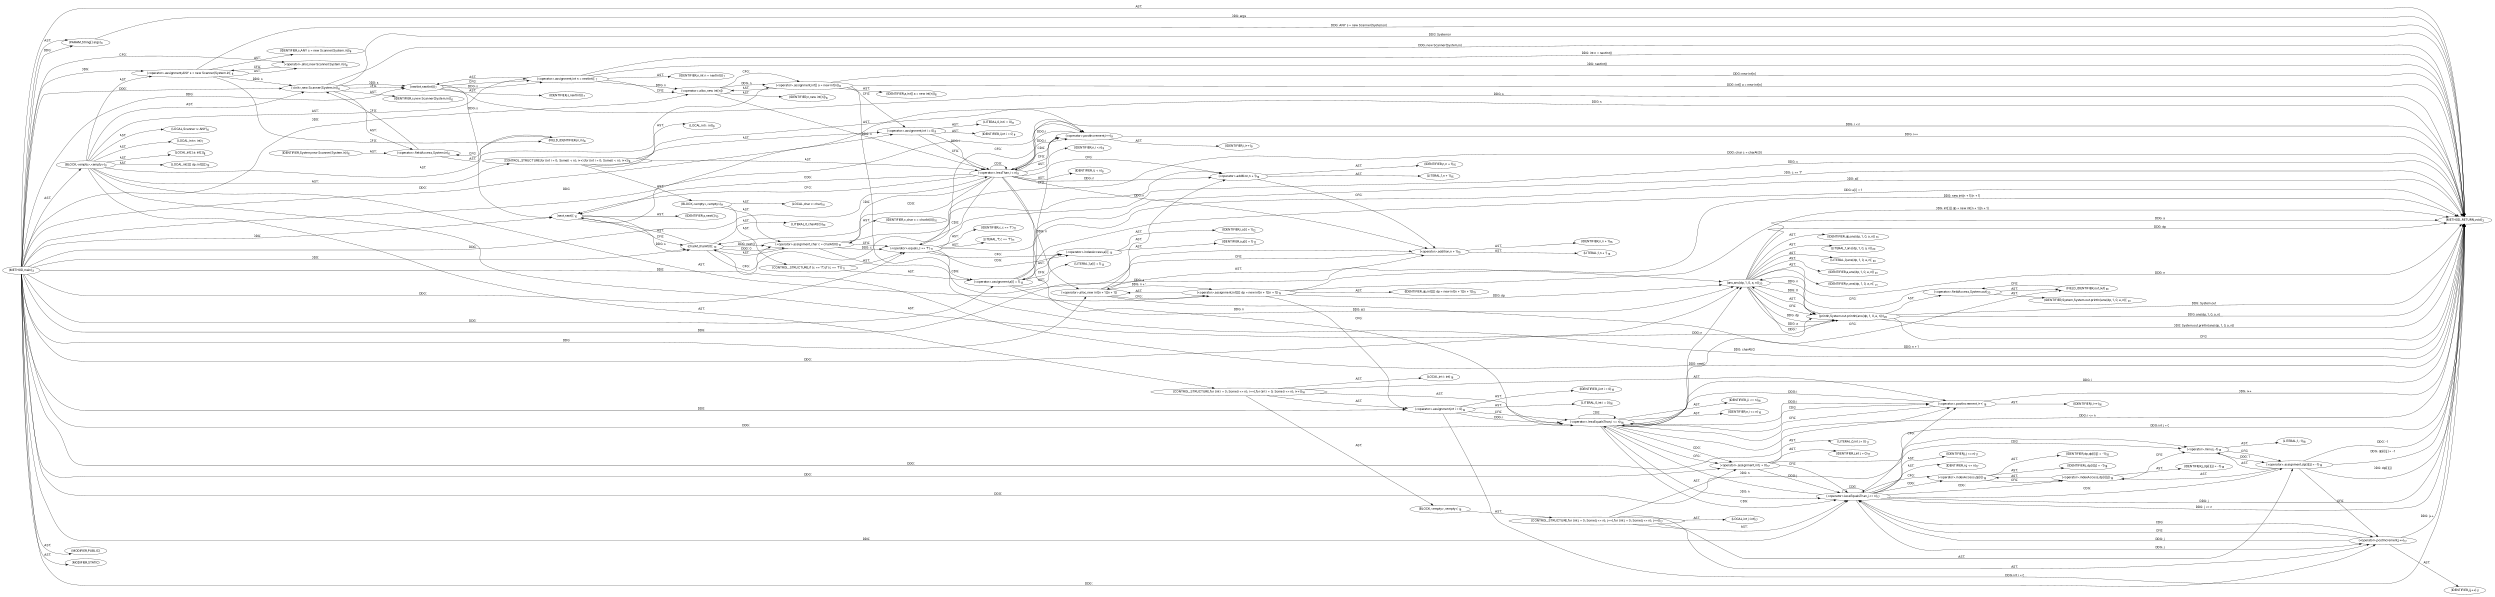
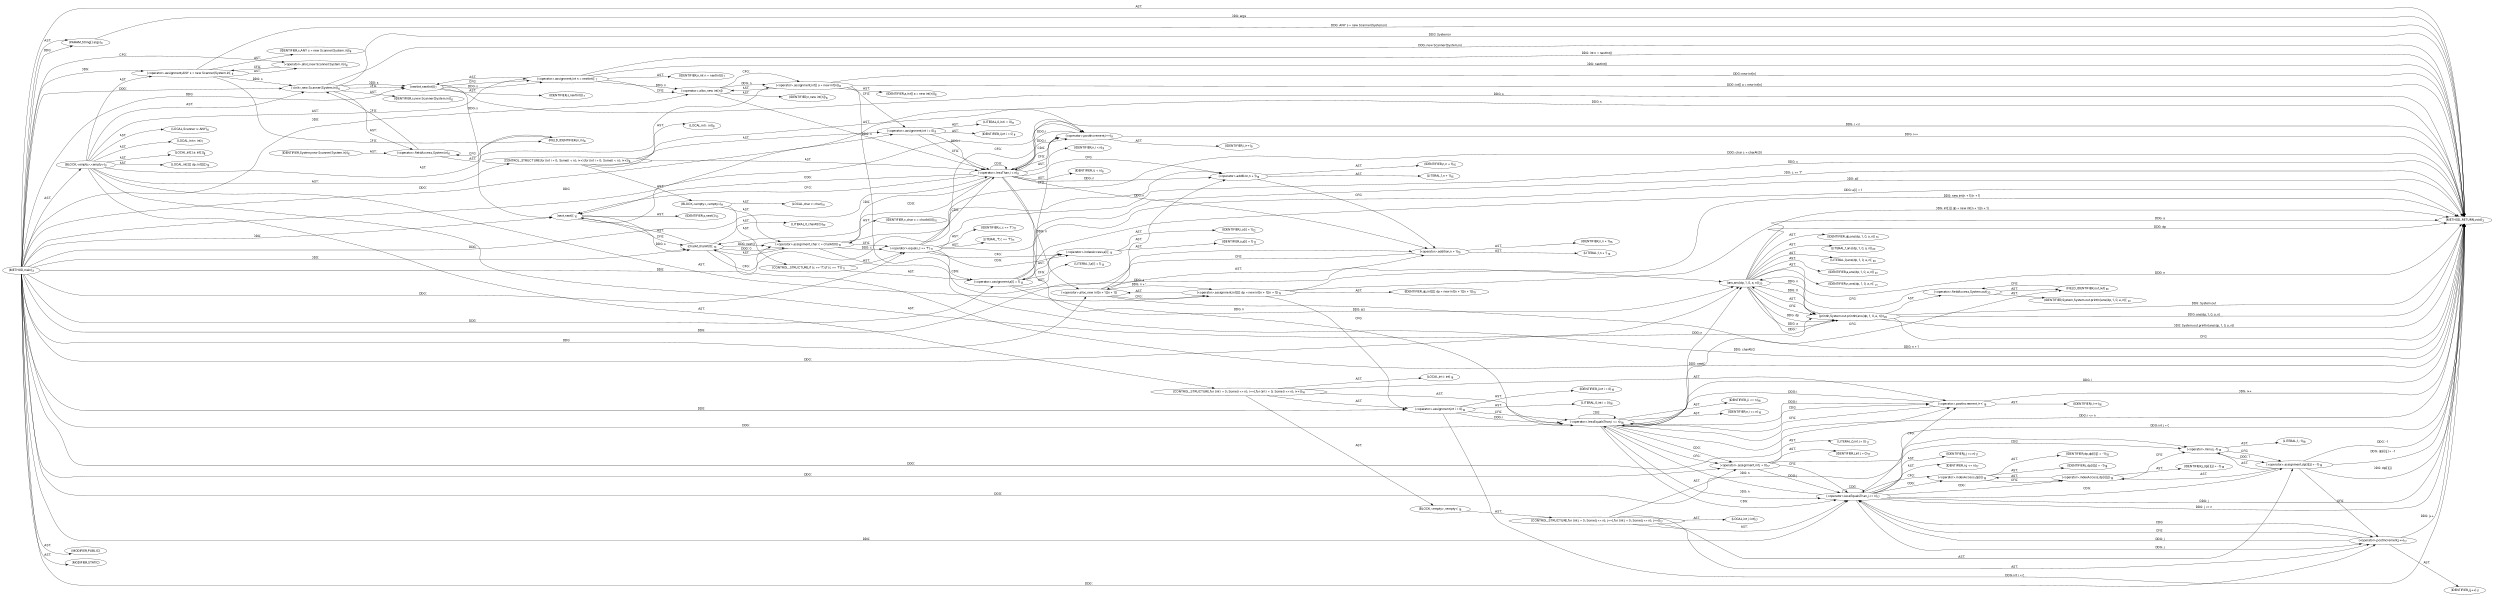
edge "(<operator>.lessThan,i < n)" -> "(<operator>.equals,c == 'f')": reversed
edge "(<operator>.assignment,int[][] dp = new int[n + 1][n + 1])" -> "(ans,ans(dp, 1, 0, a, n))": removed, label "DDG: dp"
